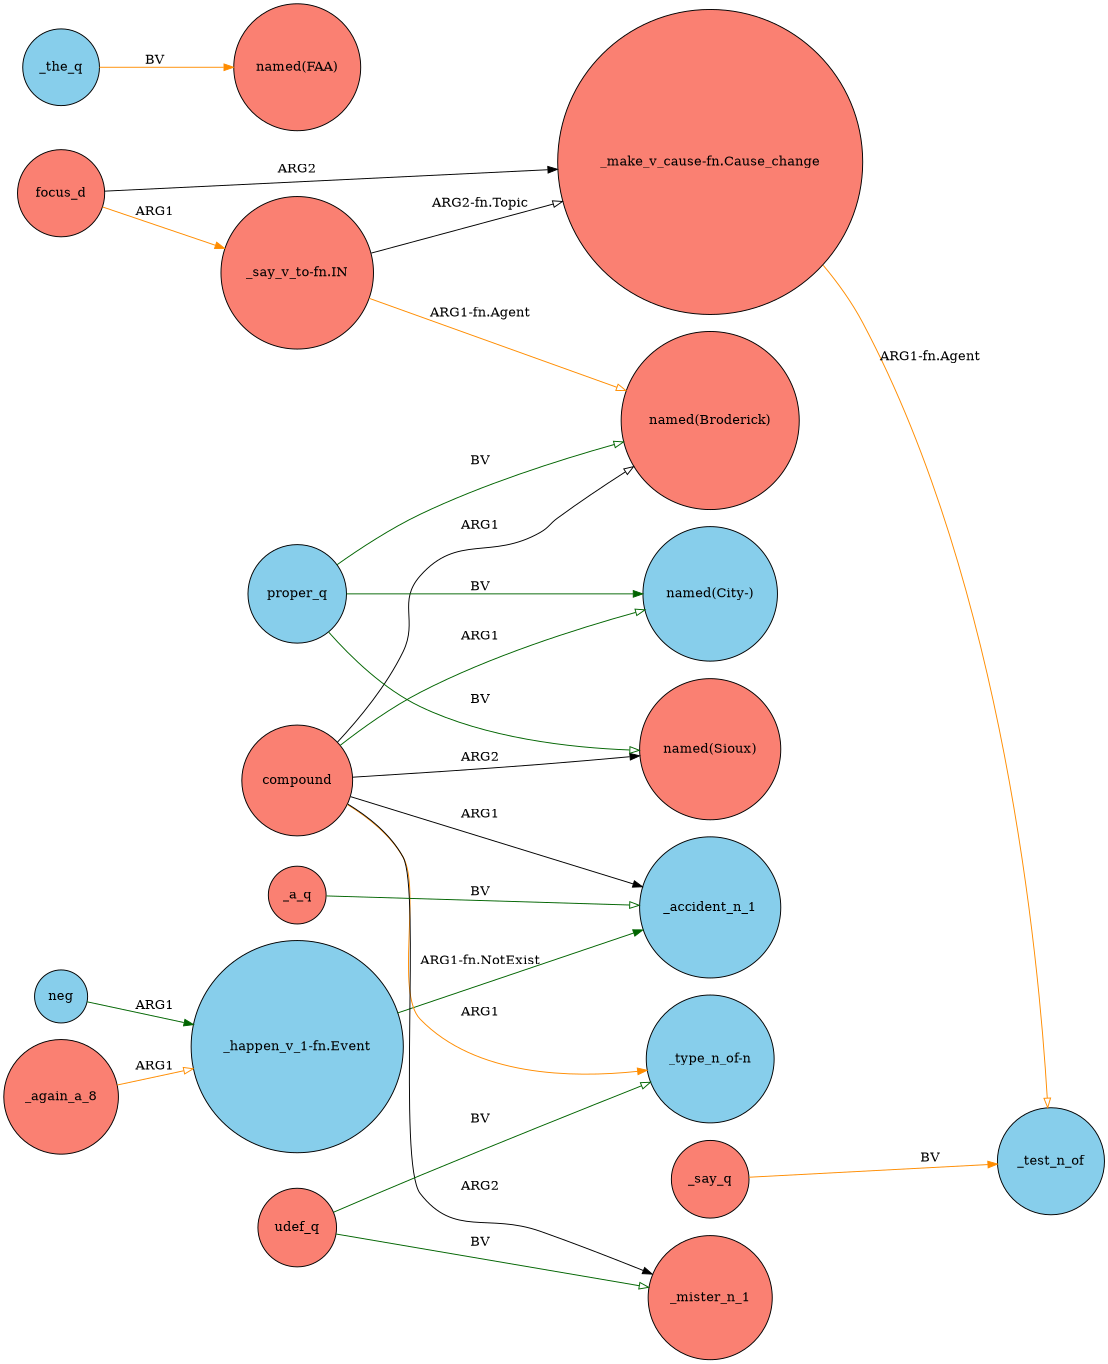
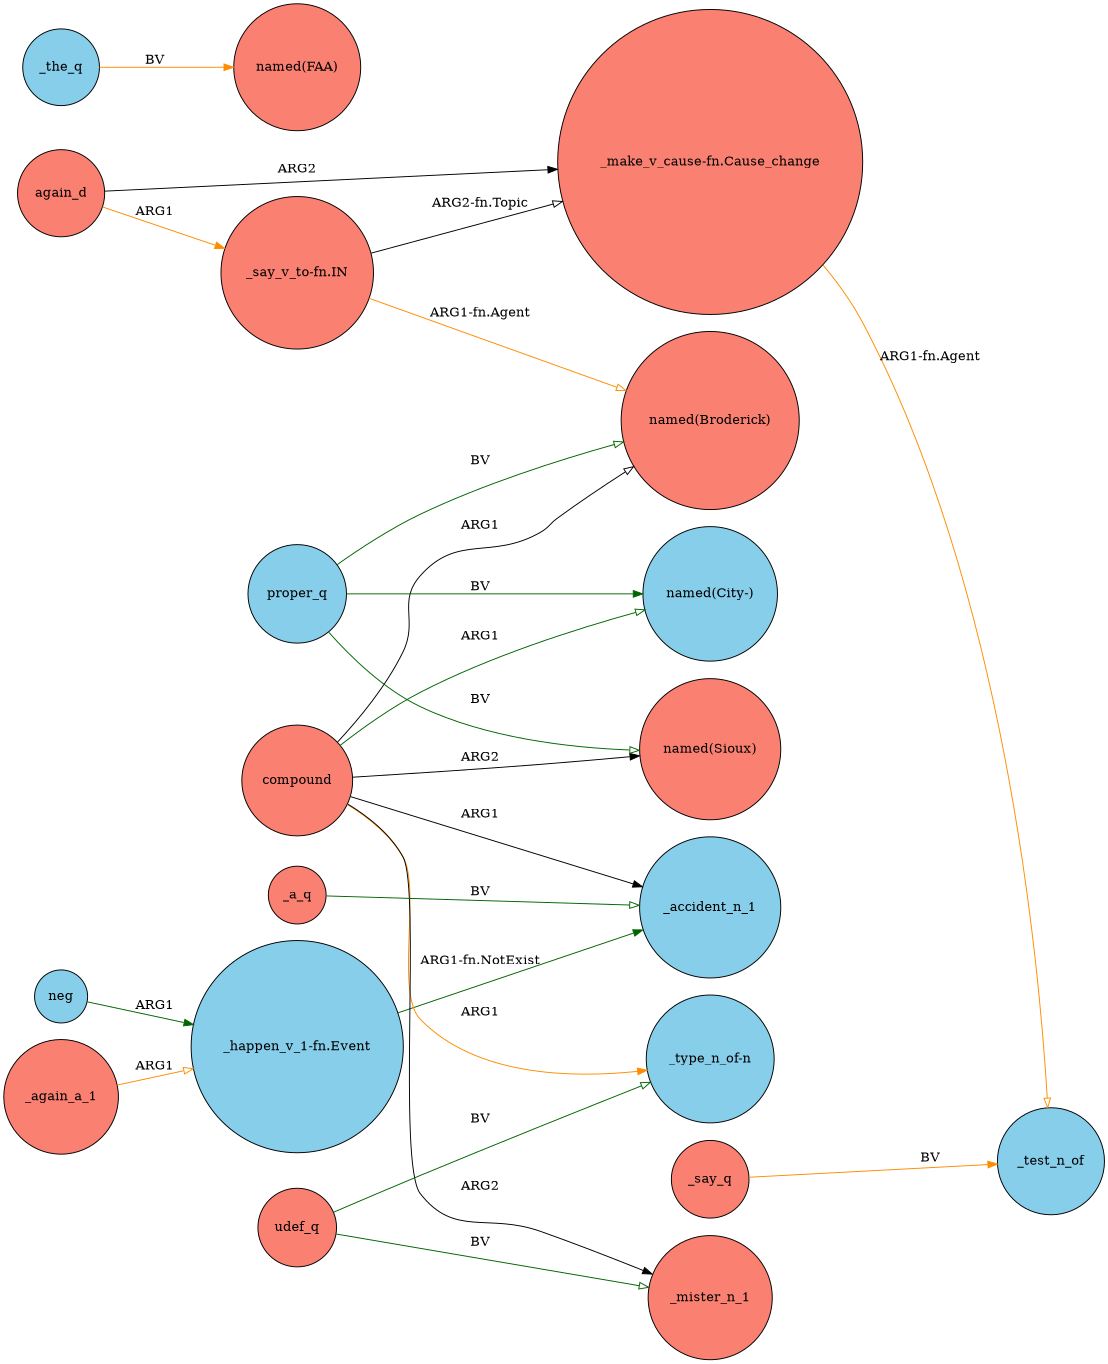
node "focus_d": label "focus_d" -> "again_d"
node "_again_a_8": label "_again_a_8" -> "_again_a_1"
